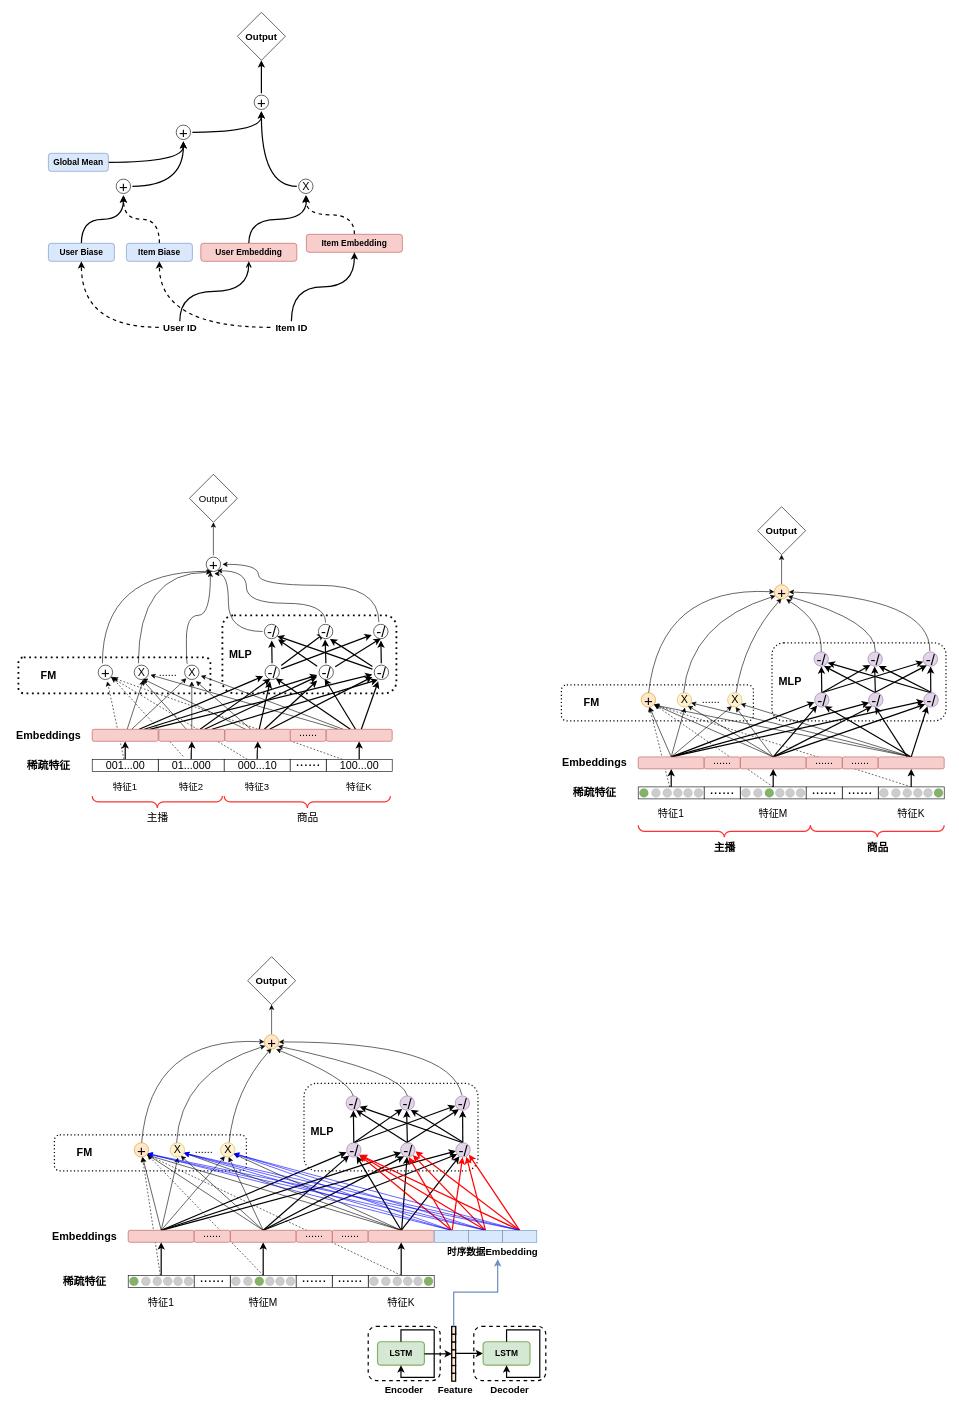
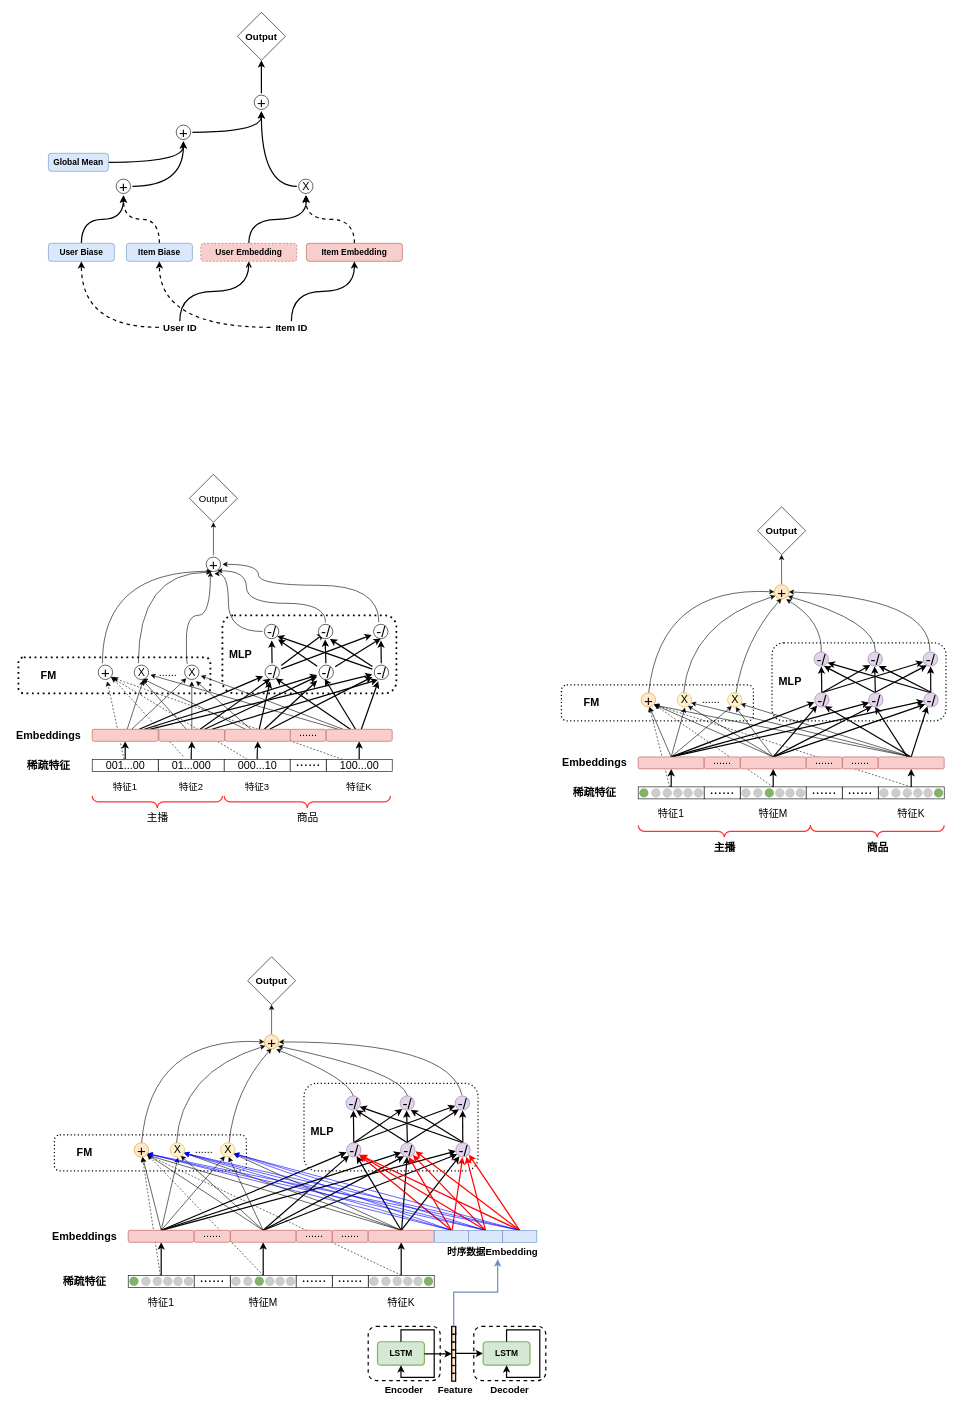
node "Item Embedding": moved (354, 243) -> (354, 252)
node "User Embedding": style solid -> dashed
